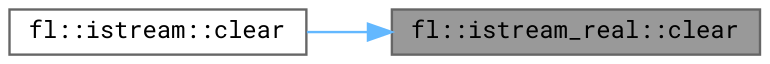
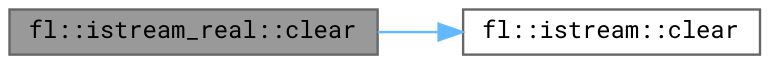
edge "fl::istream::clear" -> "fl::istream_real::clear": reversed
